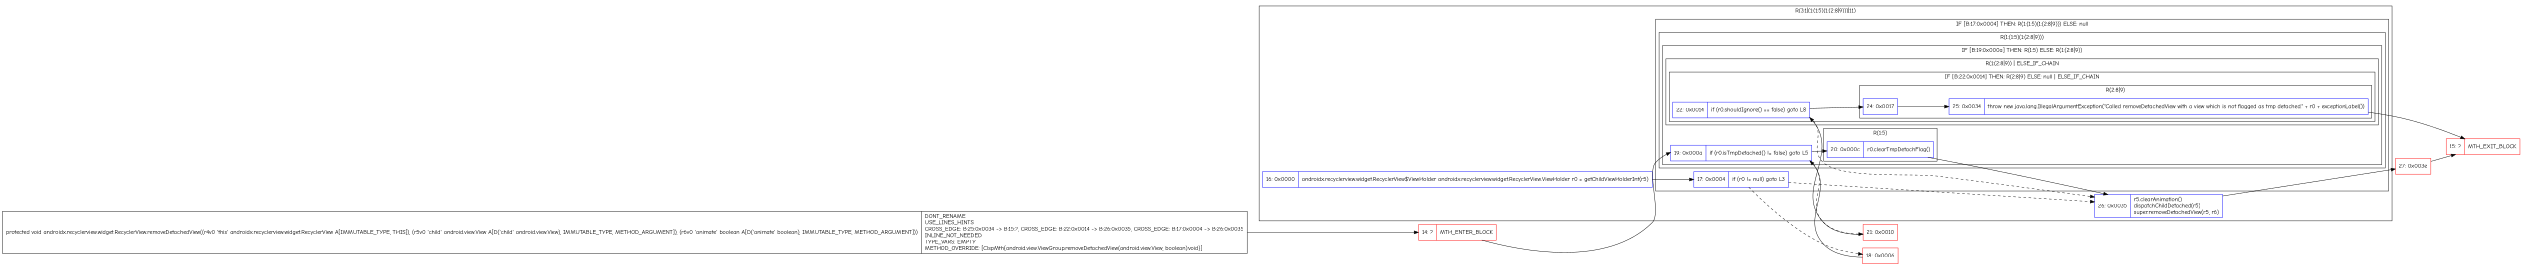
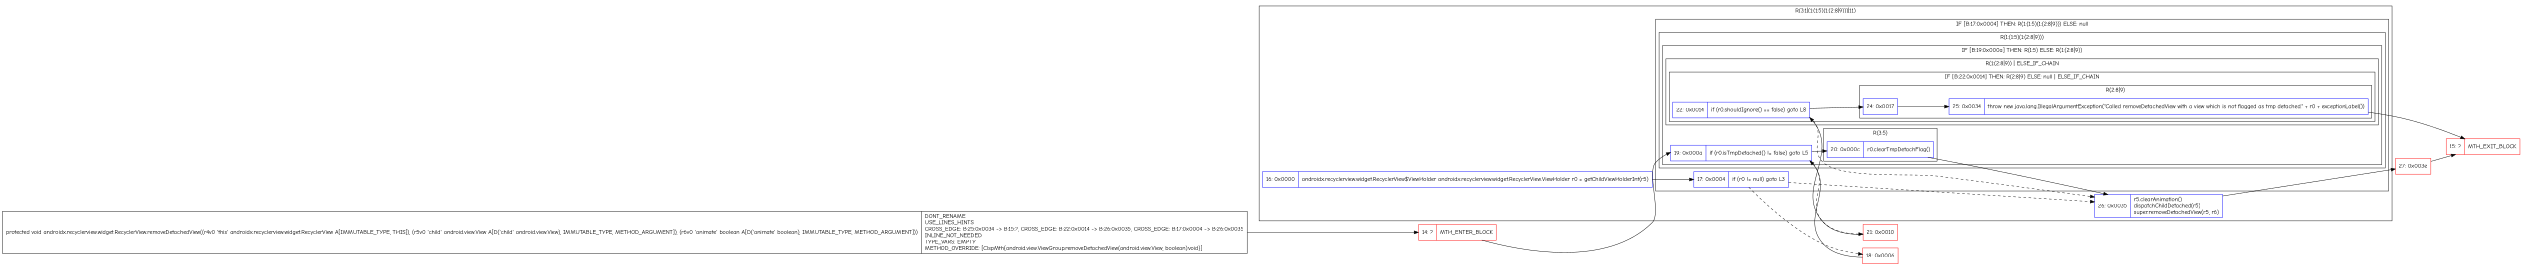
cluster "R(1:5)": label "R(1:5)" -> "R(3:5)"
